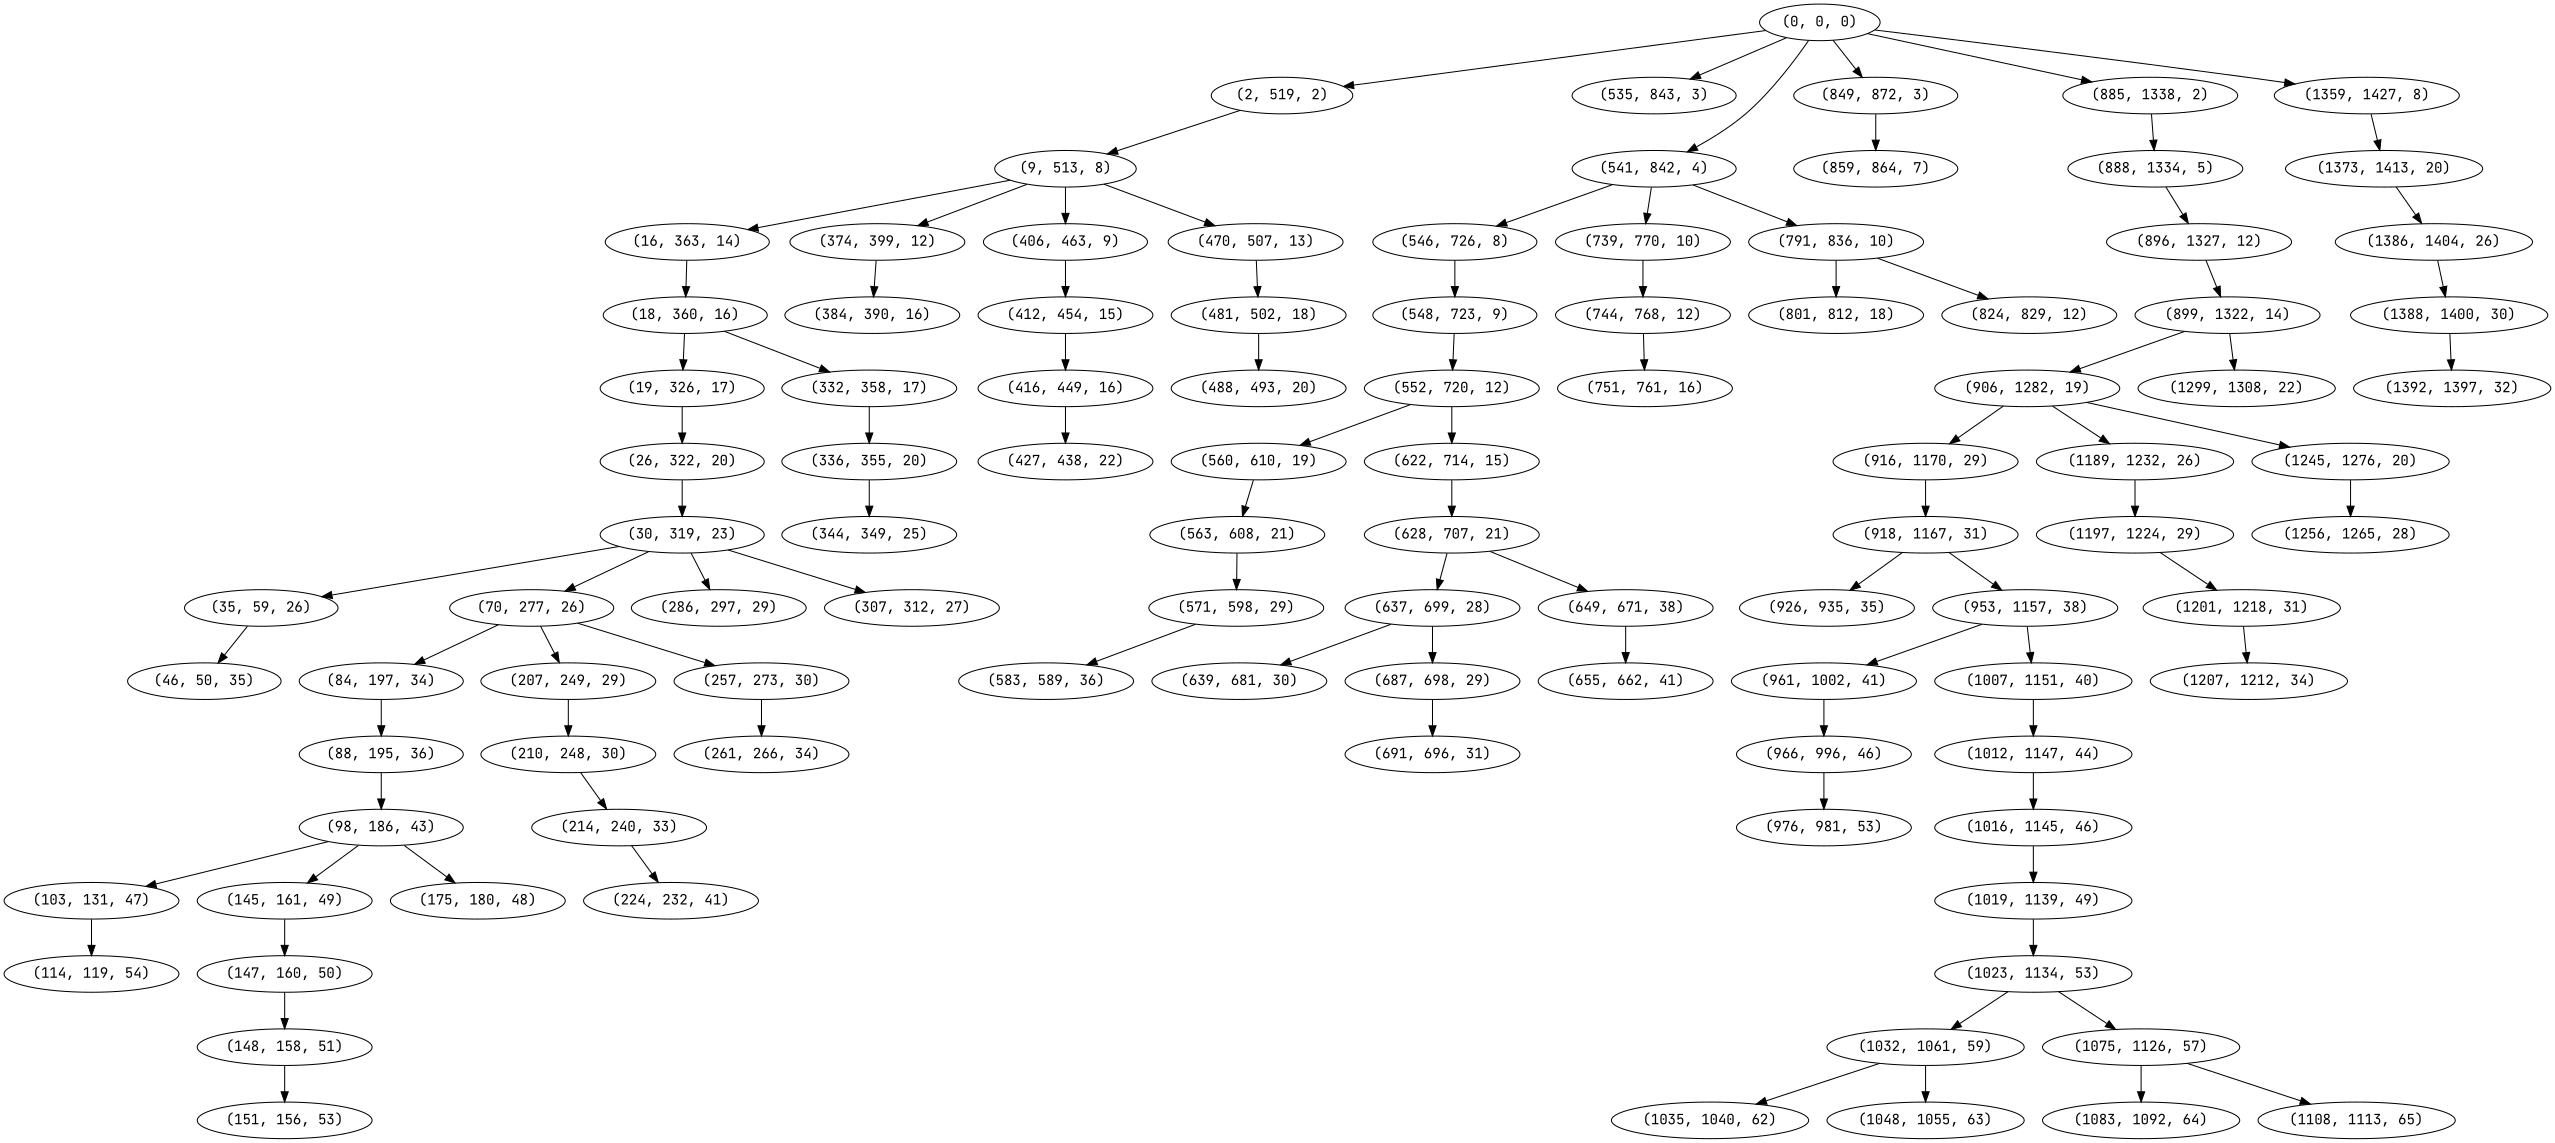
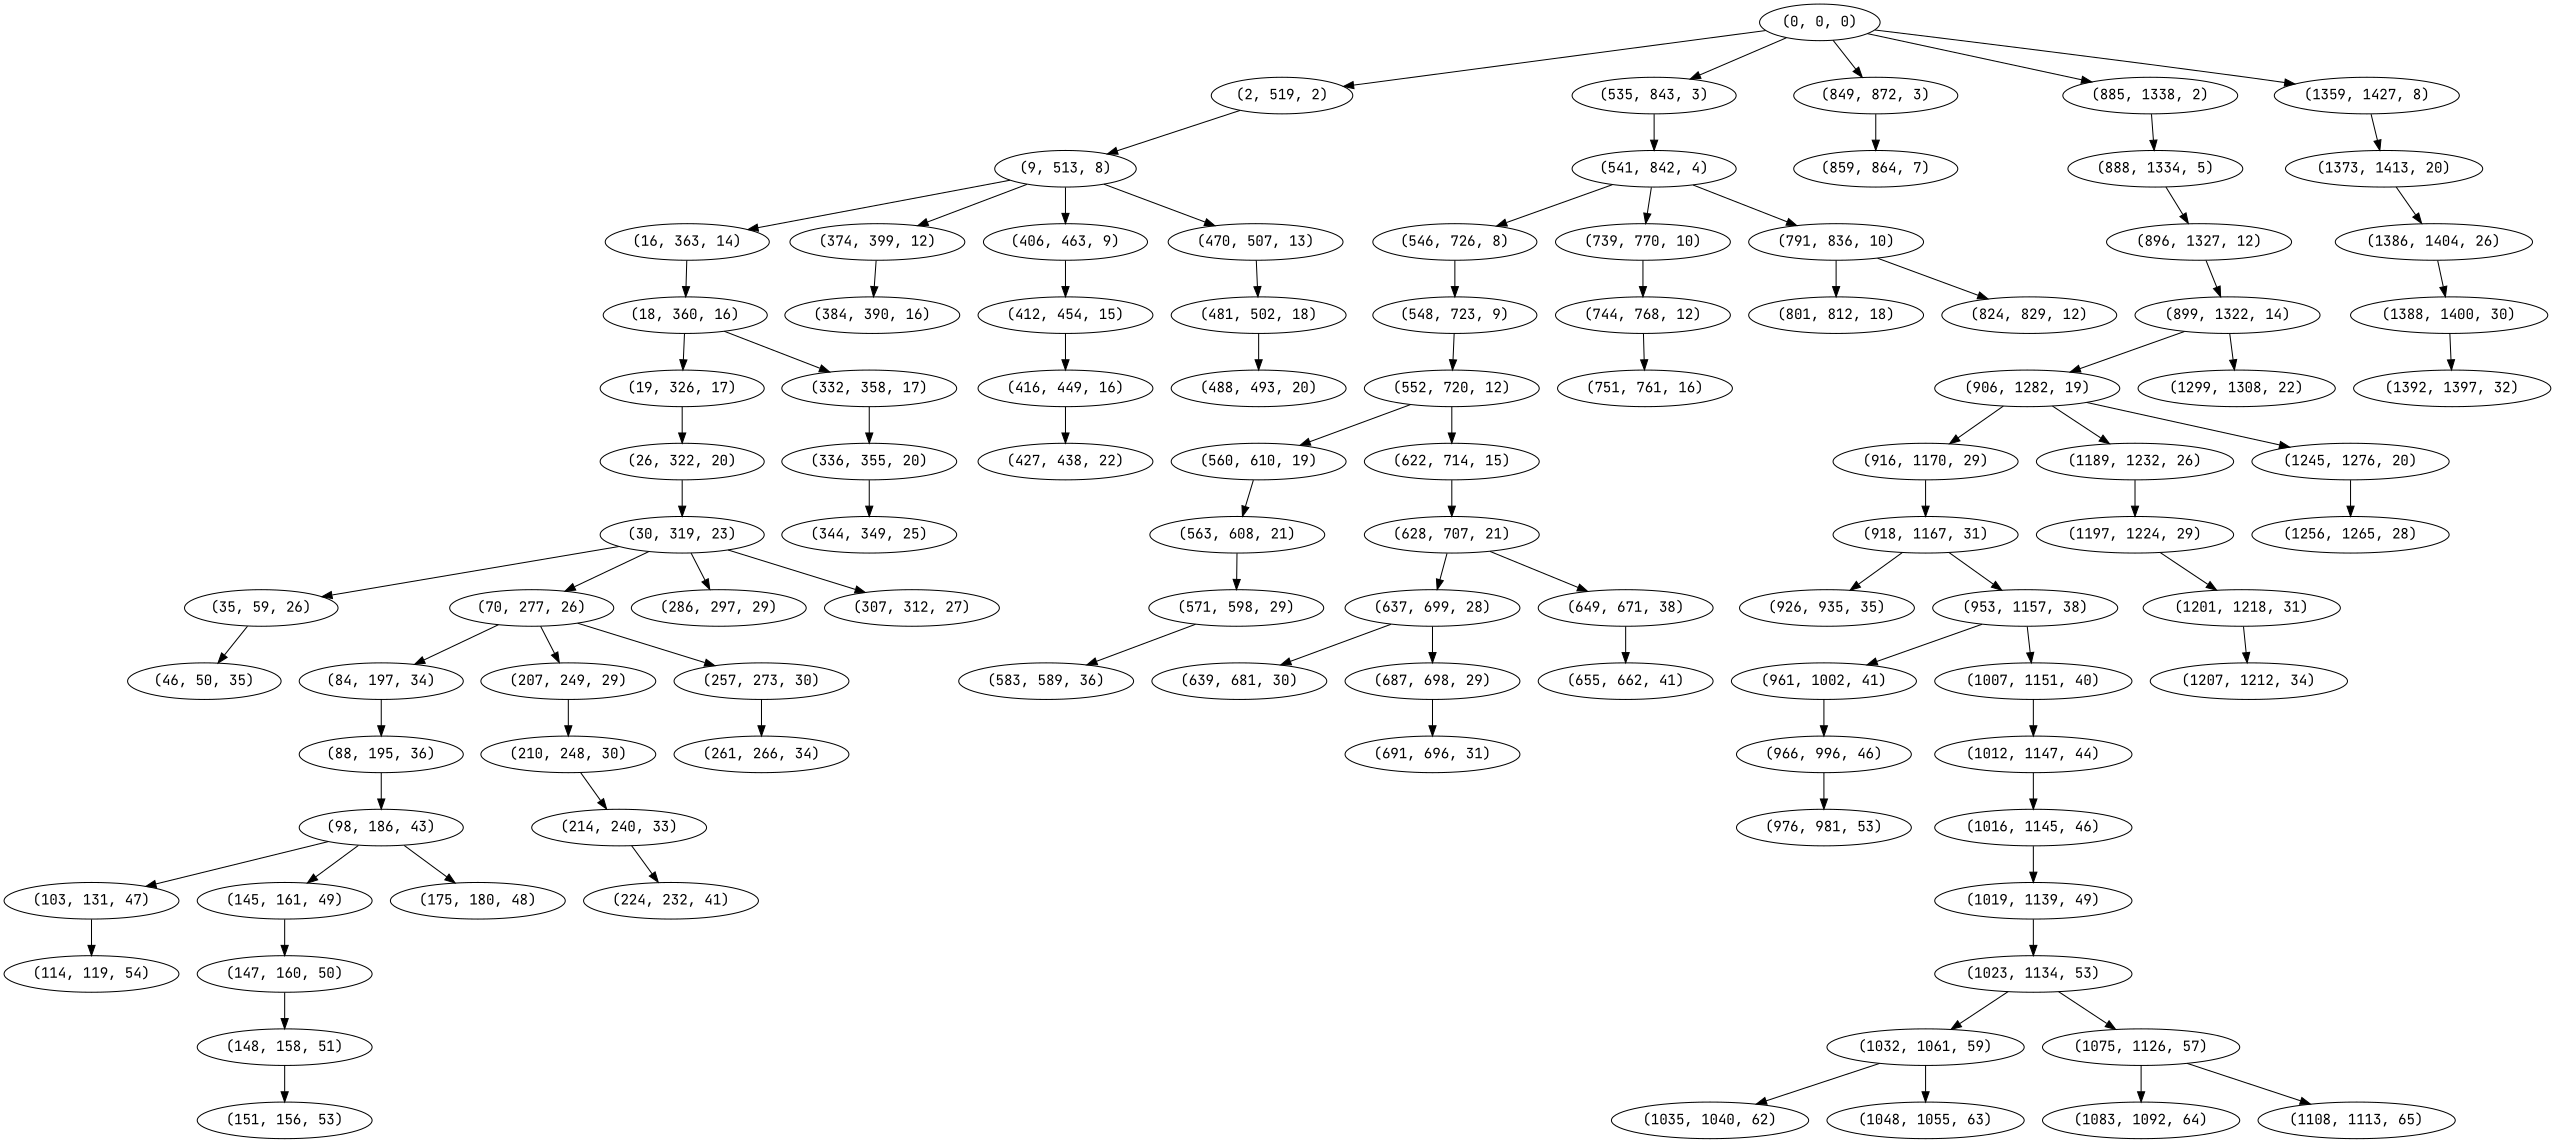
edge "(0, 0, 0)" -> "(541, 842, 4)": now "(535, 843, 3)" -> "(541, 842, 4)"
